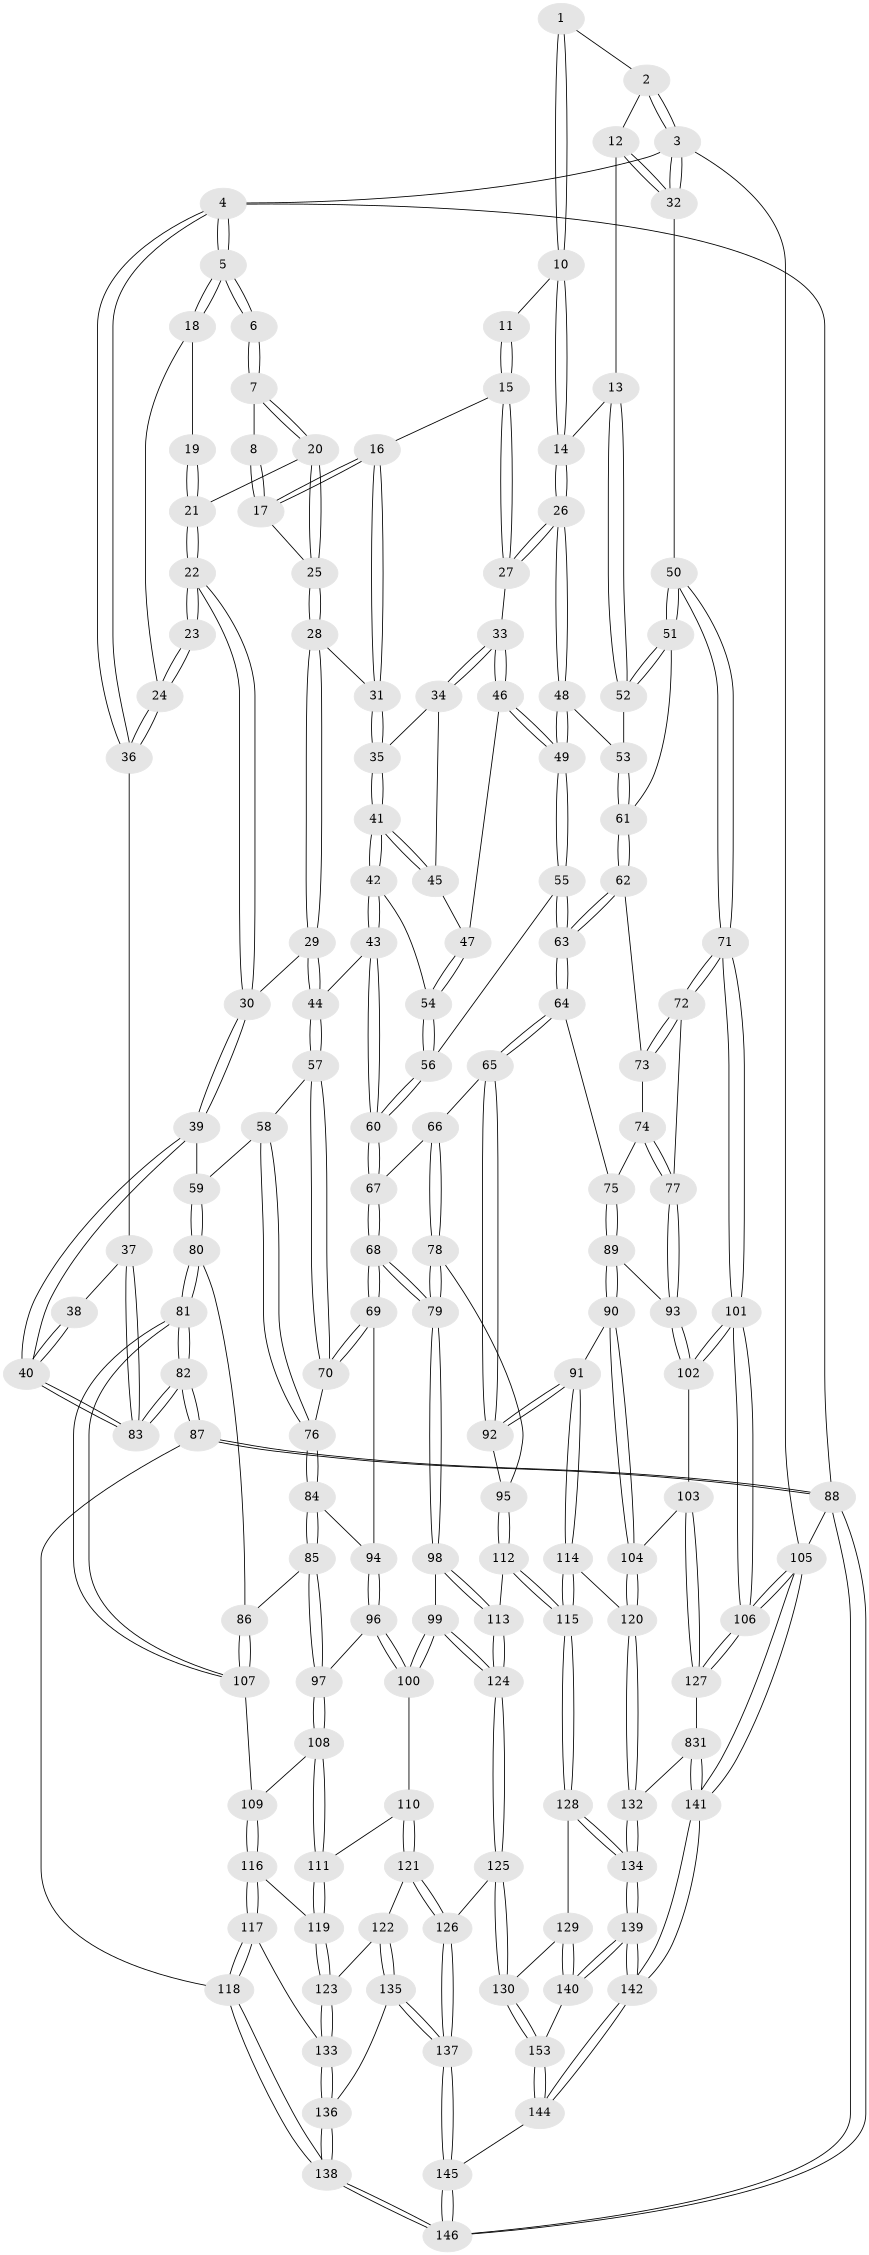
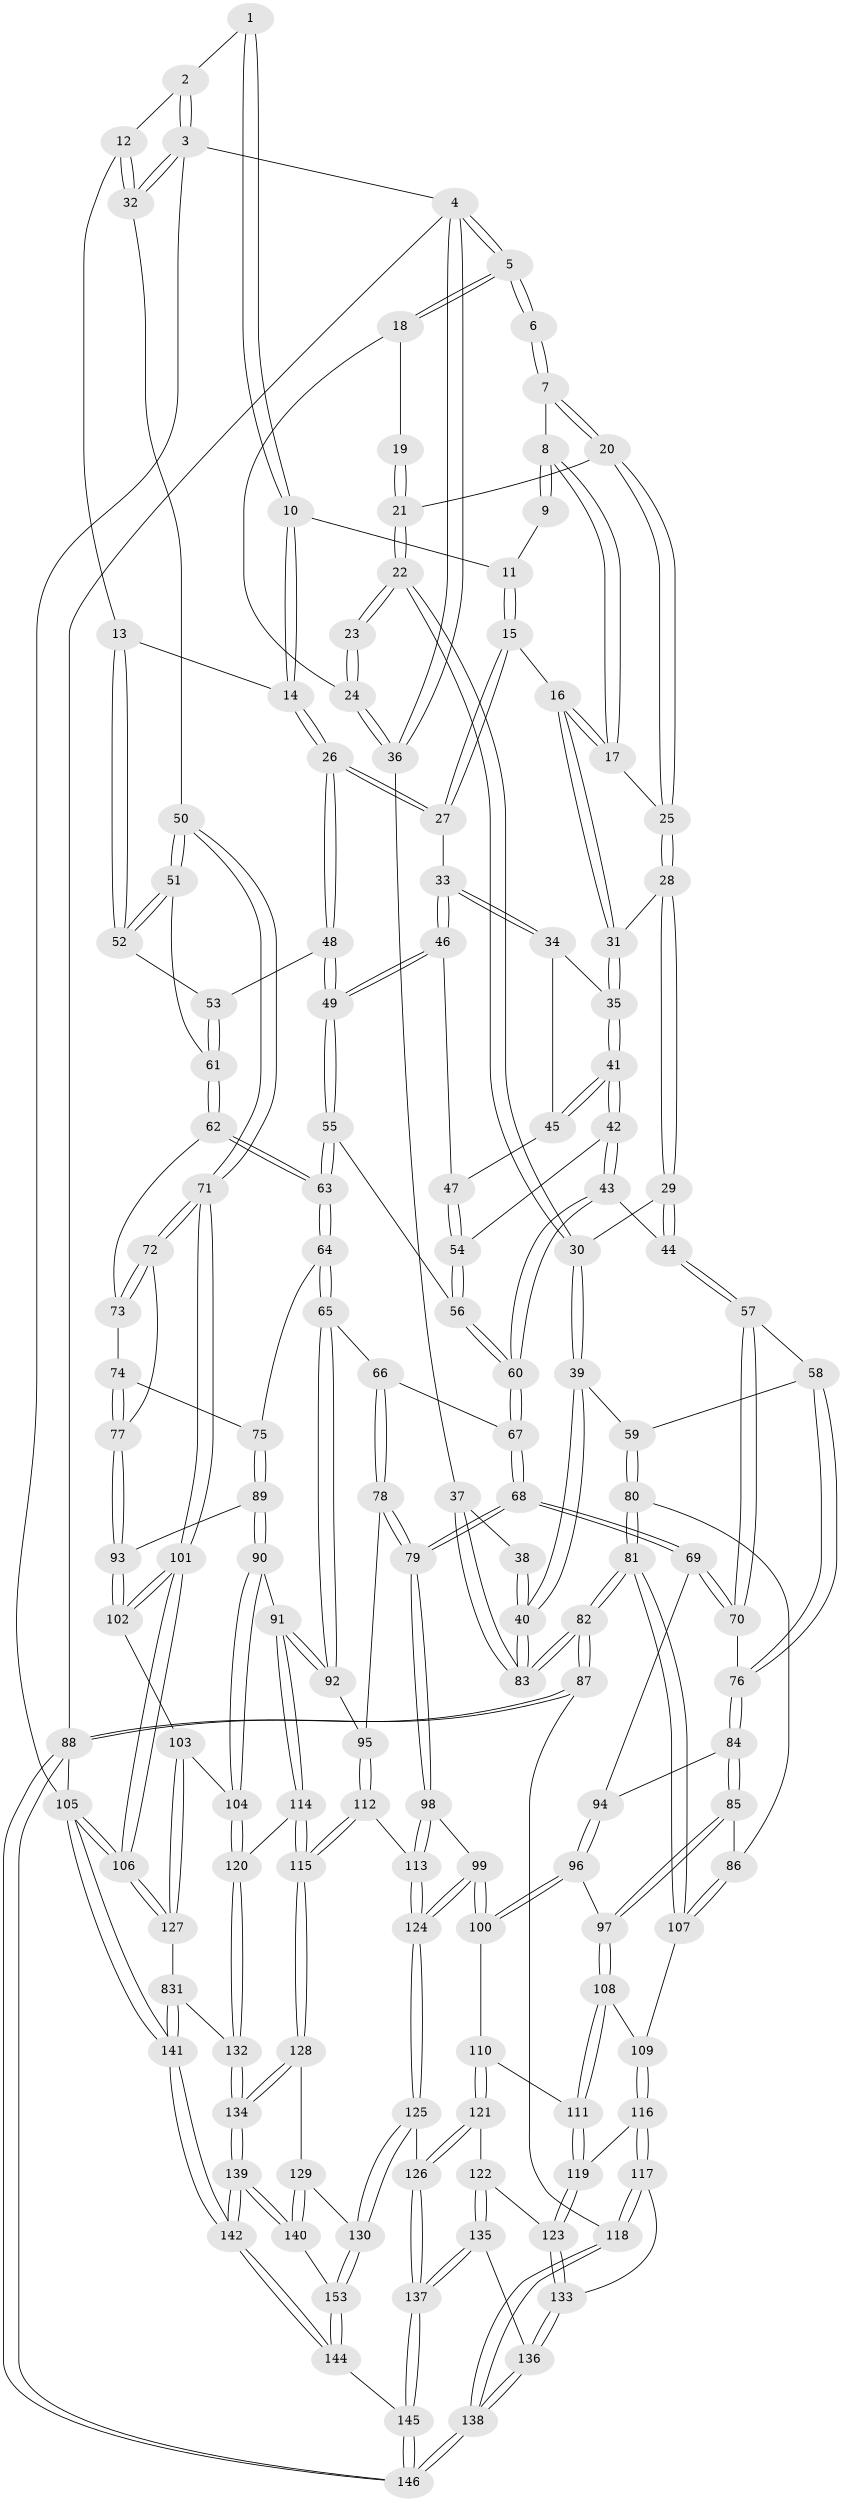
node "9": added
